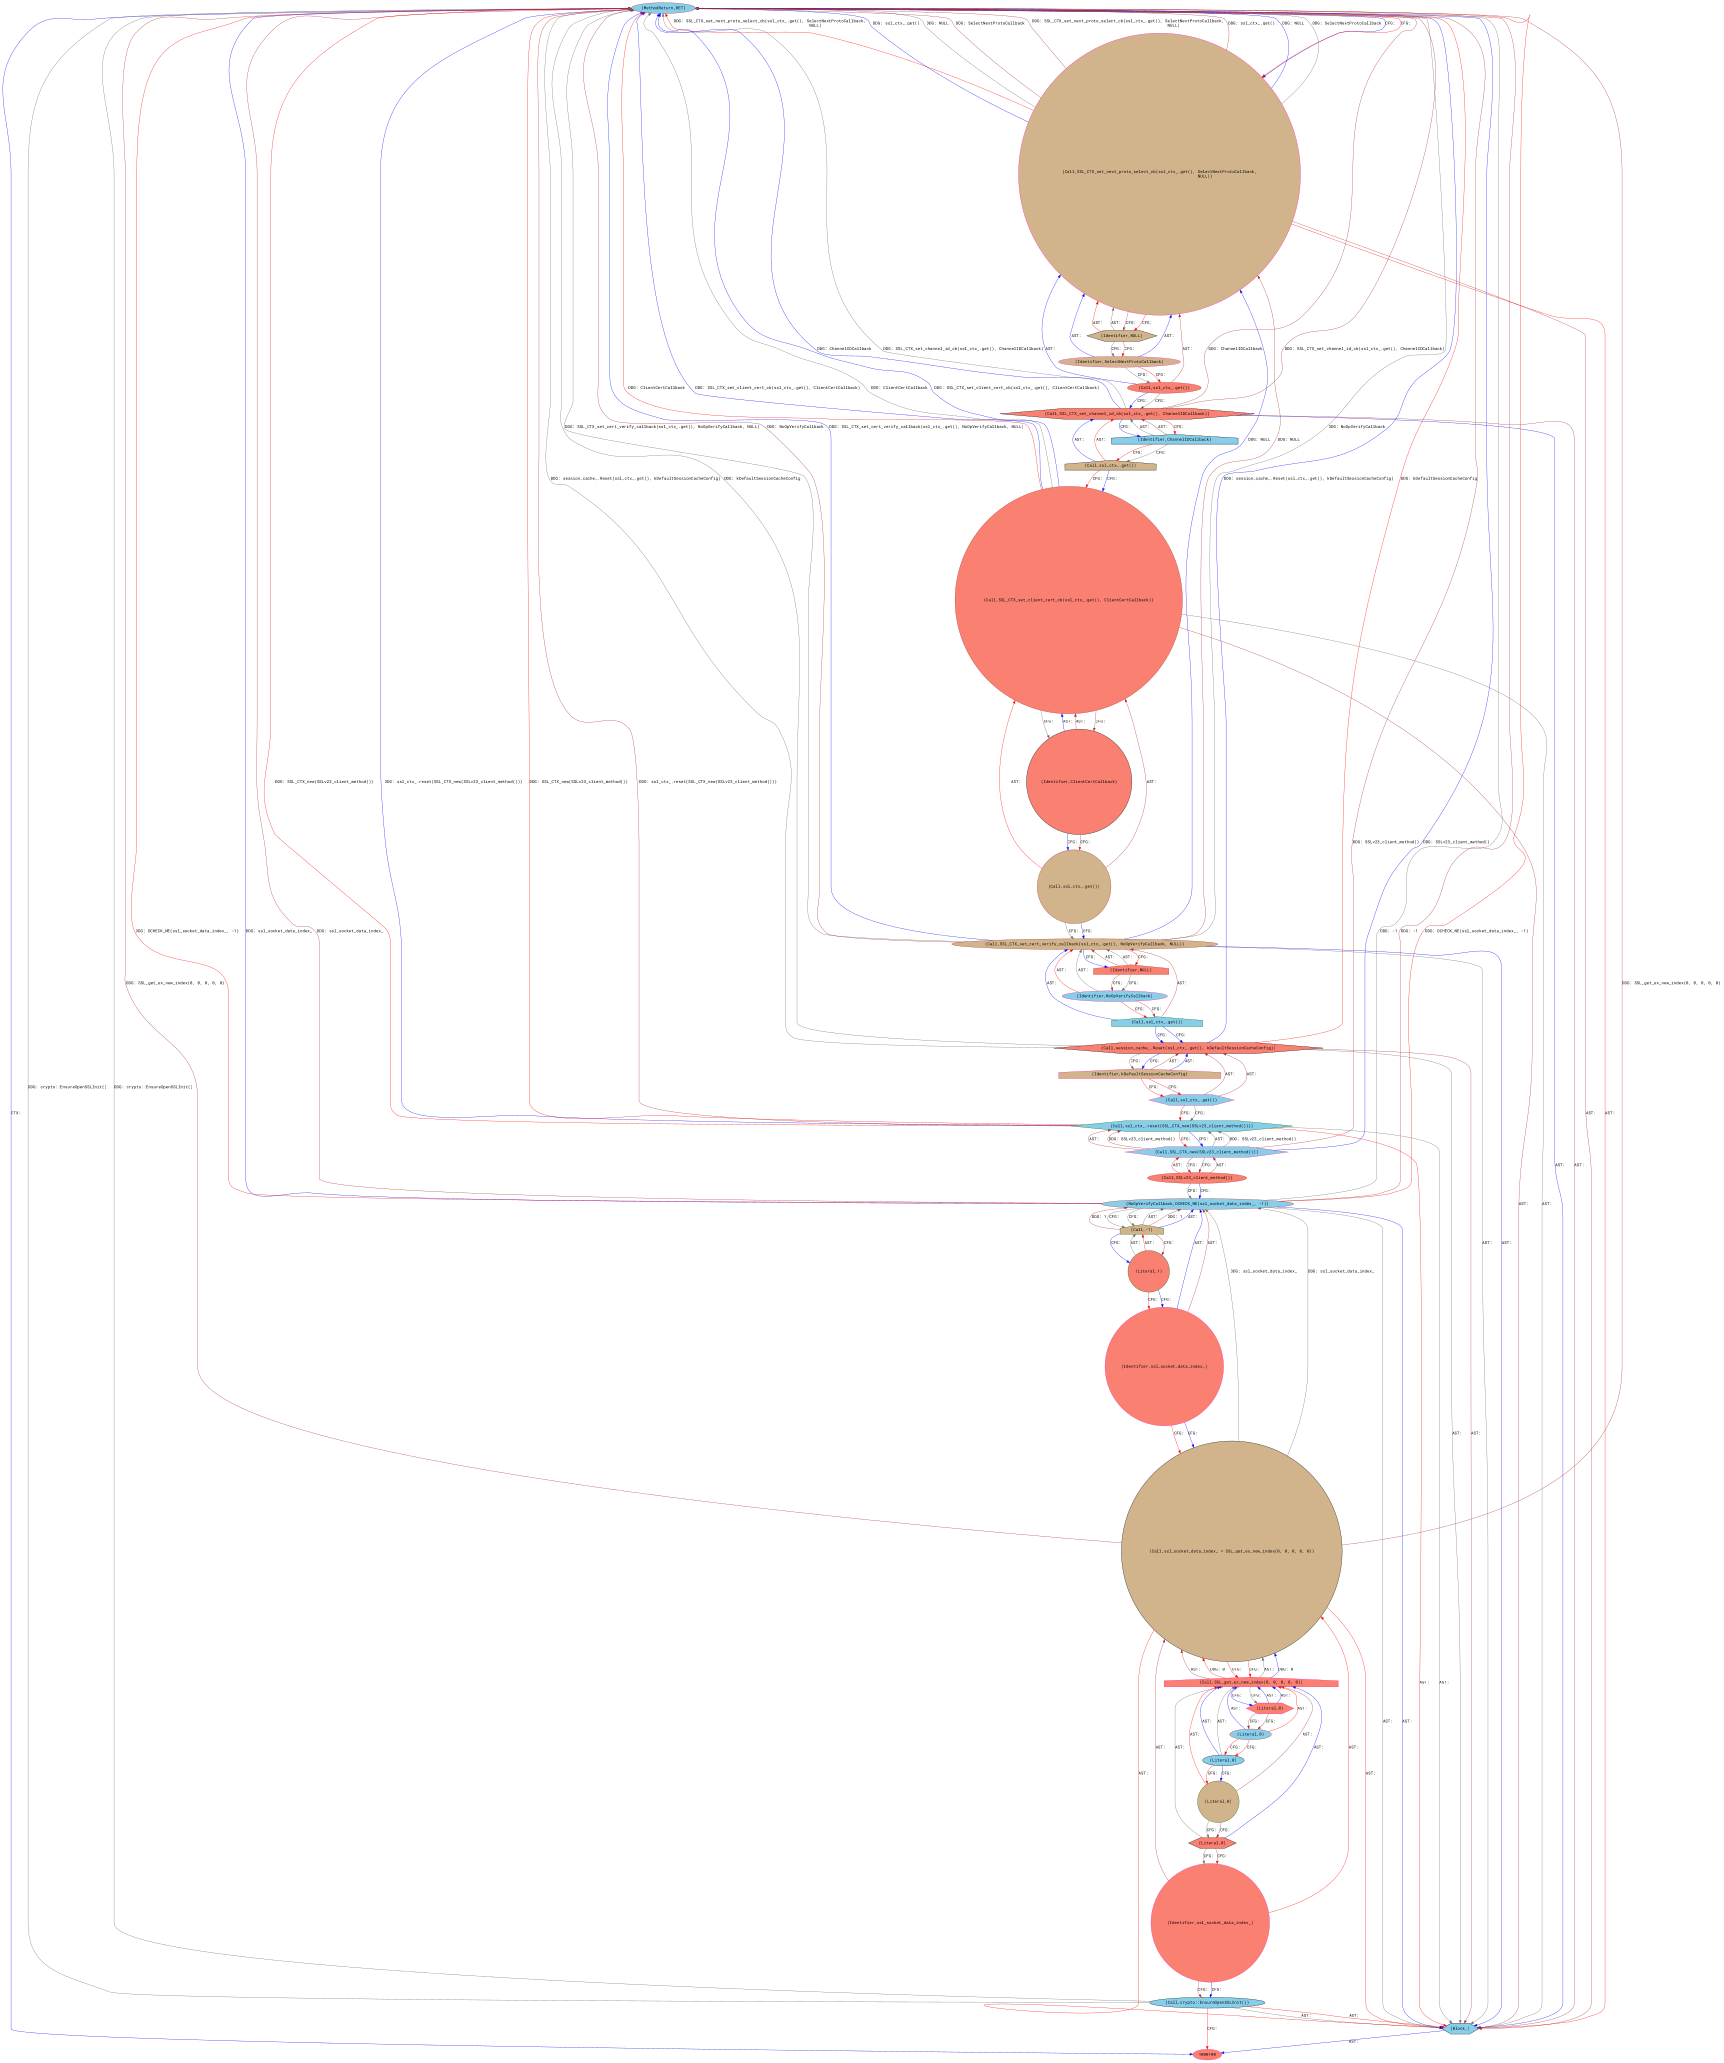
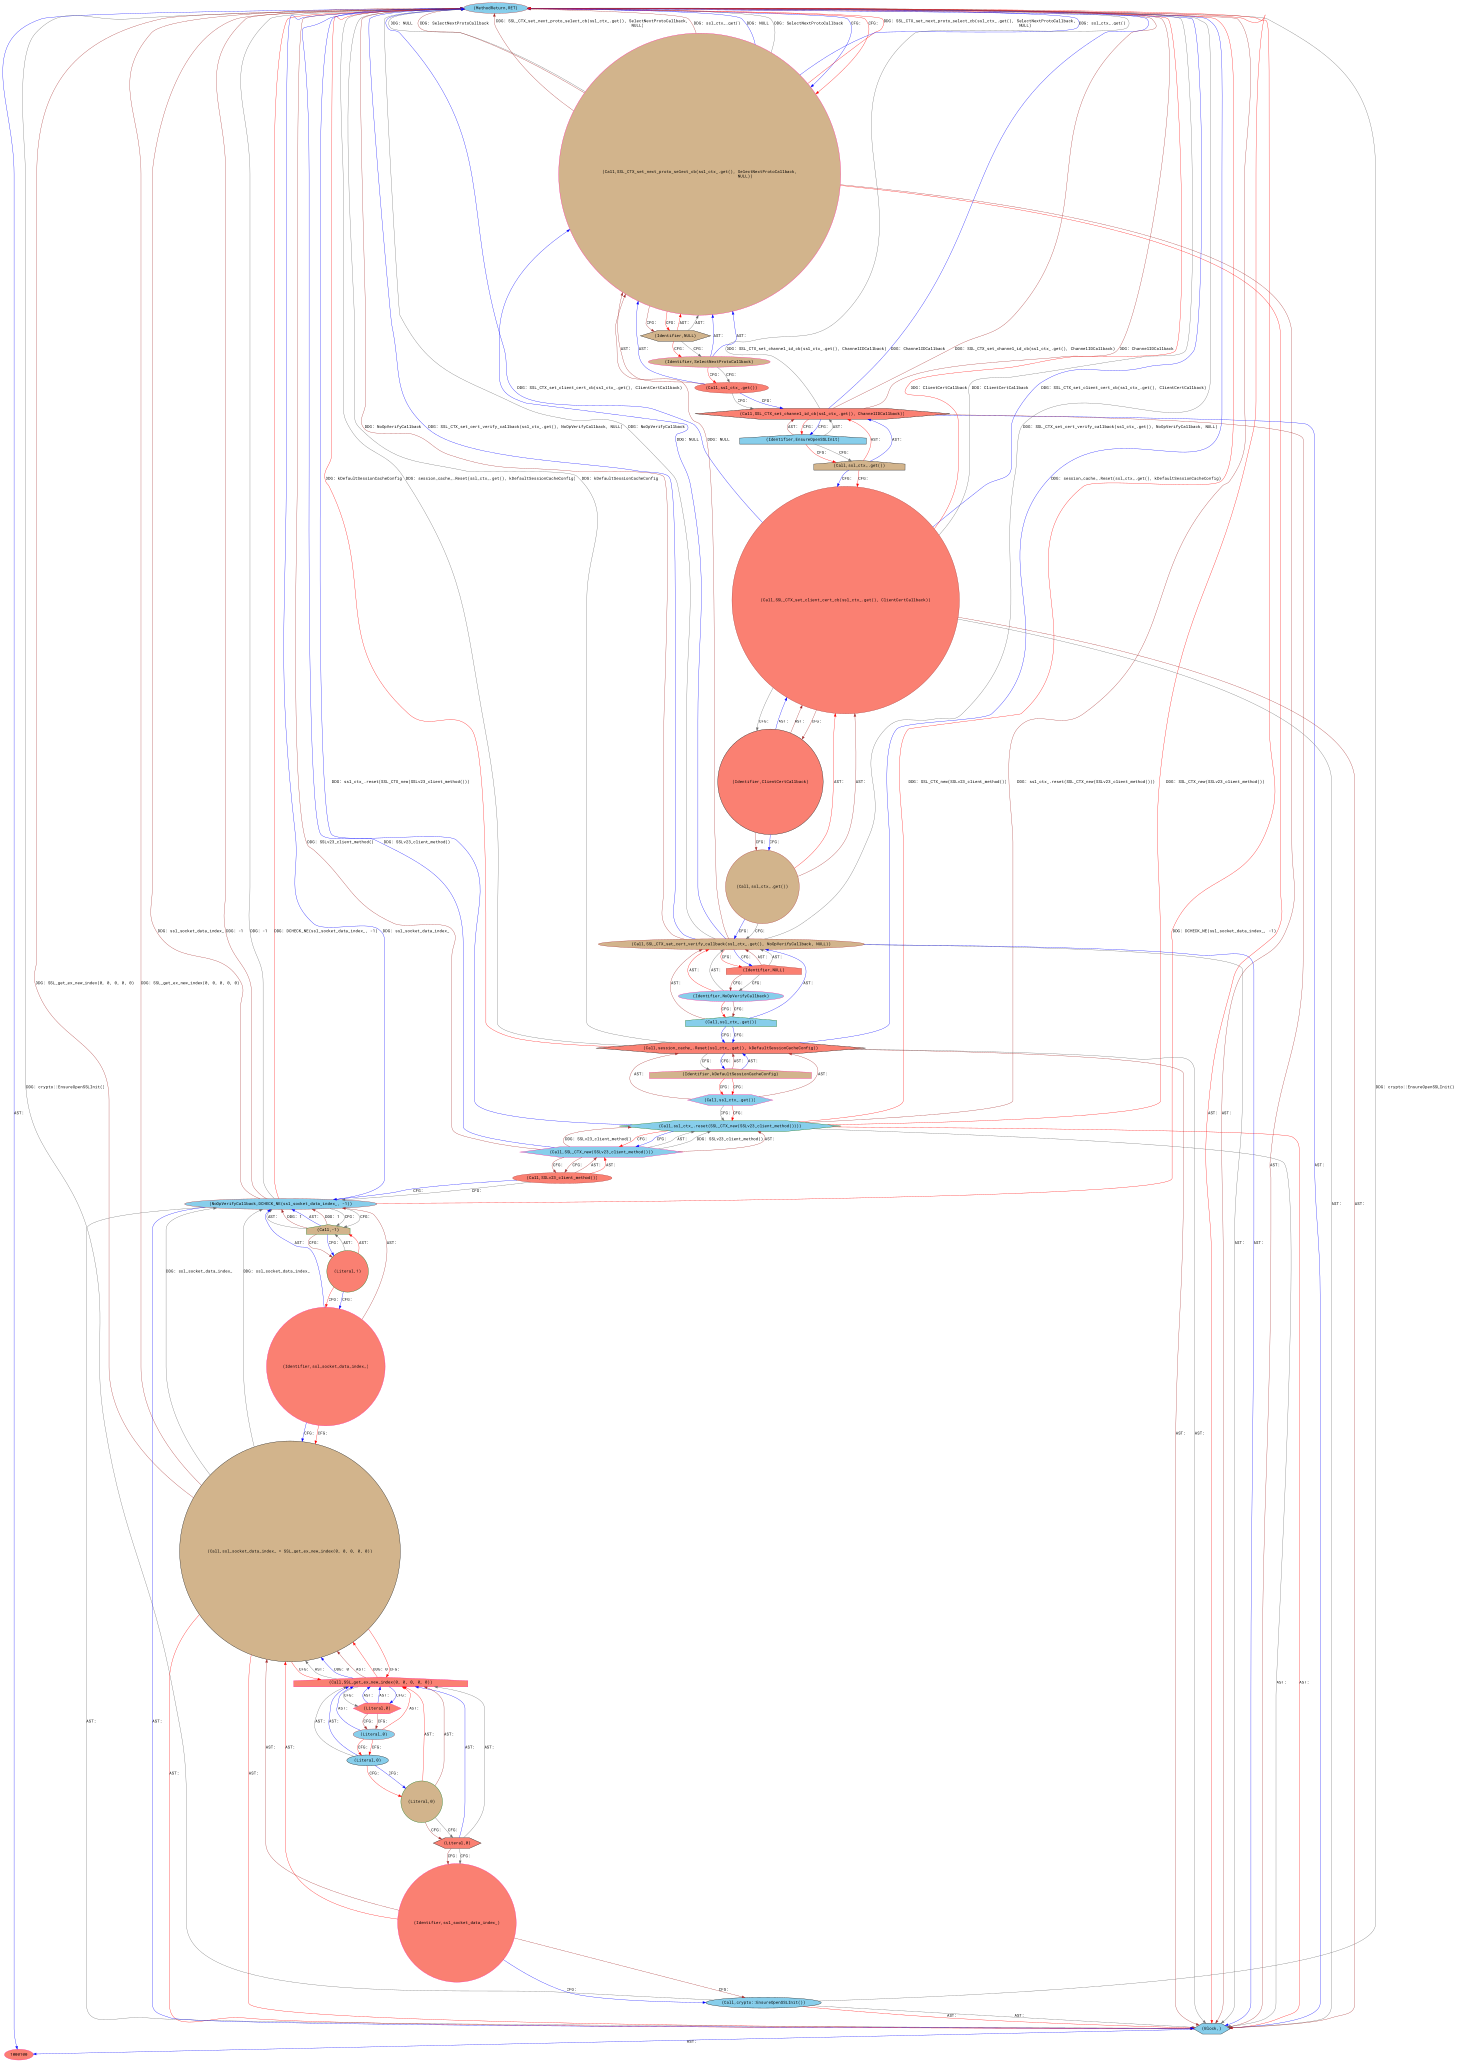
node "(Identifier,ChannelIDCallback)": label "(Identifier,ChannelIDCallback)" -> "(Identifier,EnsureOpenSSLInit)"
edge "(MethodReturn,RET)" -> "1000100": label "CTX: " -> "AST: "
edge "(Call,crypto::EnsureOpenSSLInit())" -> "1000100": removed, label "CFG:"
